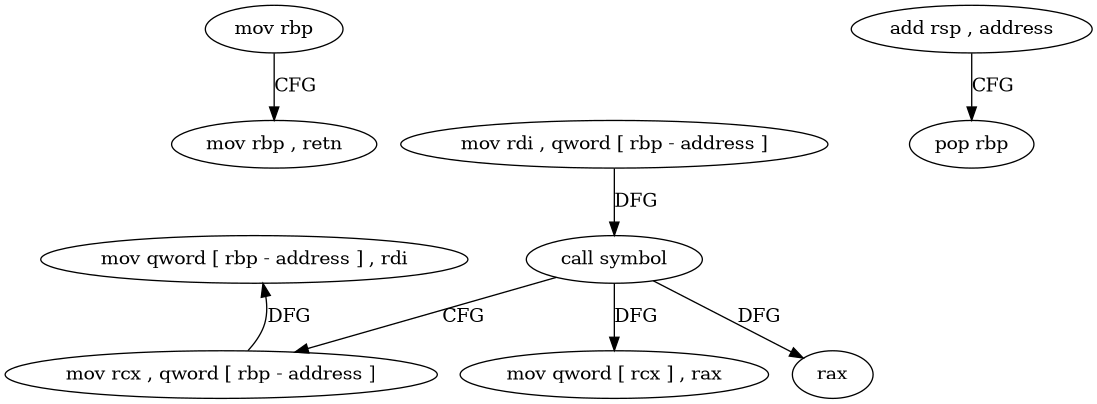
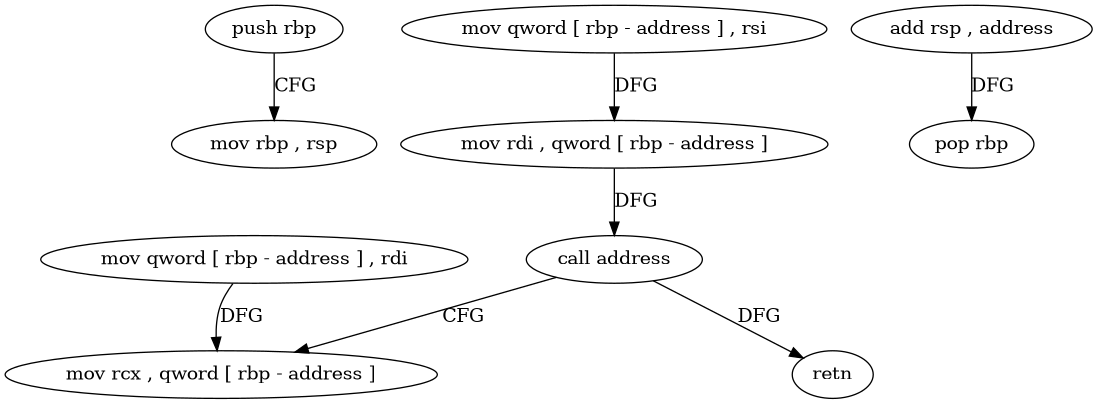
node "mov rbp": label "mov rbp" -> "push rbp"
node "mov qword [ rbp - address ] , rsi": added
edge "add rsp , address" -> "pop rbp": label "CFG" -> "DFG"
node "mov rbp , retn": label "mov rbp , retn" -> "mov rbp , rsp"
node "call symbol": label "call symbol" -> "call address"
edge "mov rcx , qword [ rbp - address ]" -> "mov qword [ rbp - address ] , rdi": reversed
node "mov qword [ rcx ] , rax": removed
node "rax": label "rax" -> "retn"
